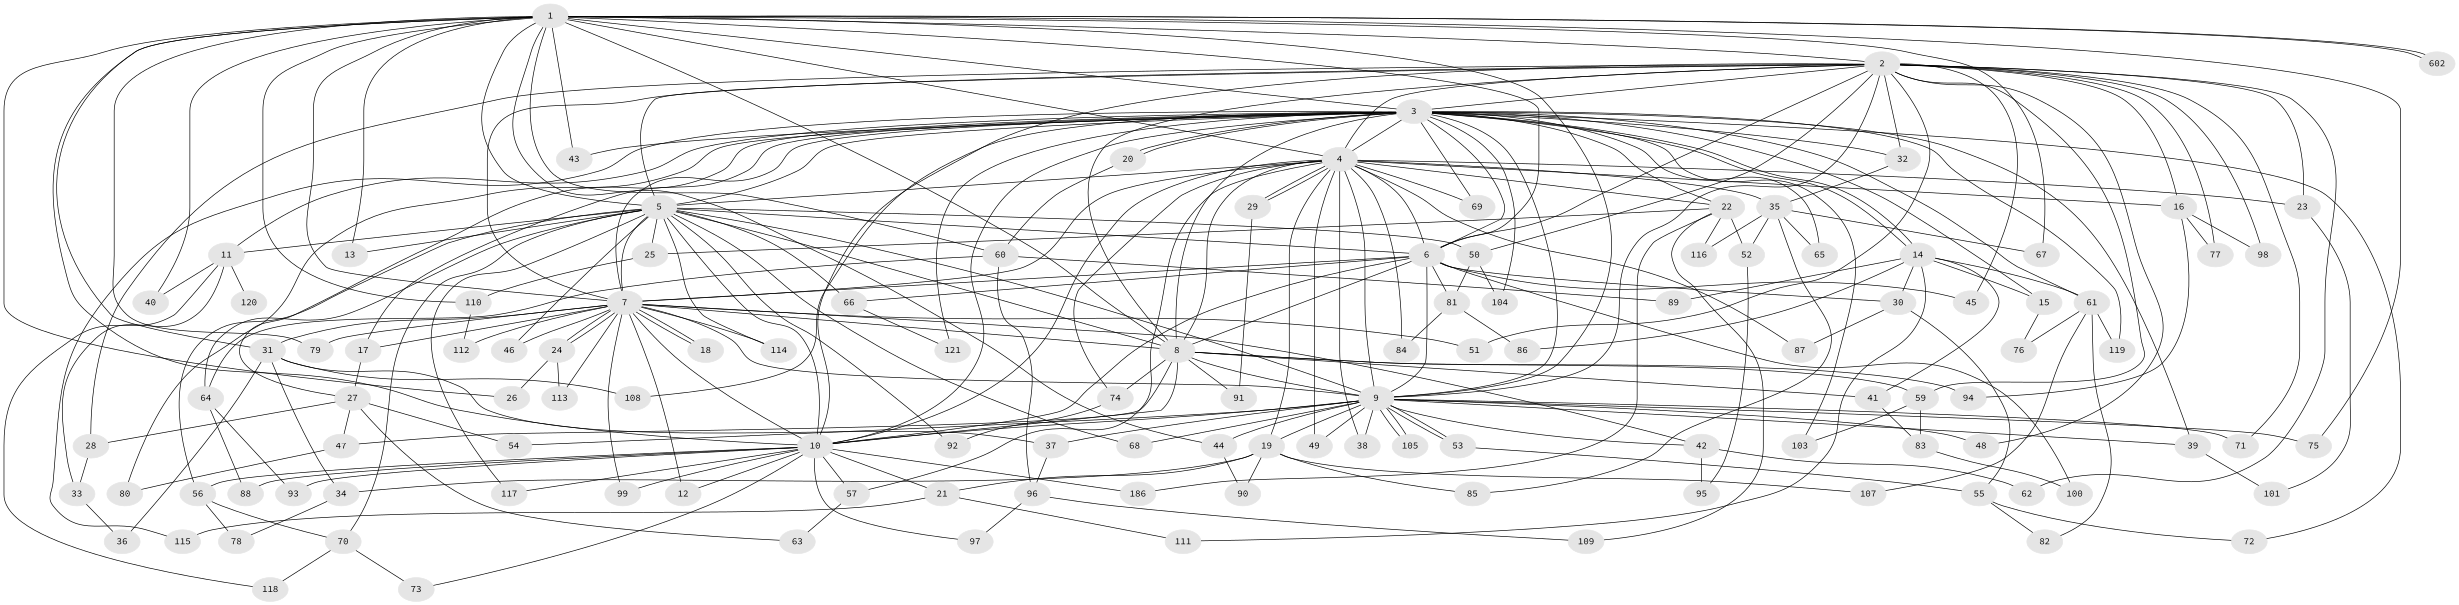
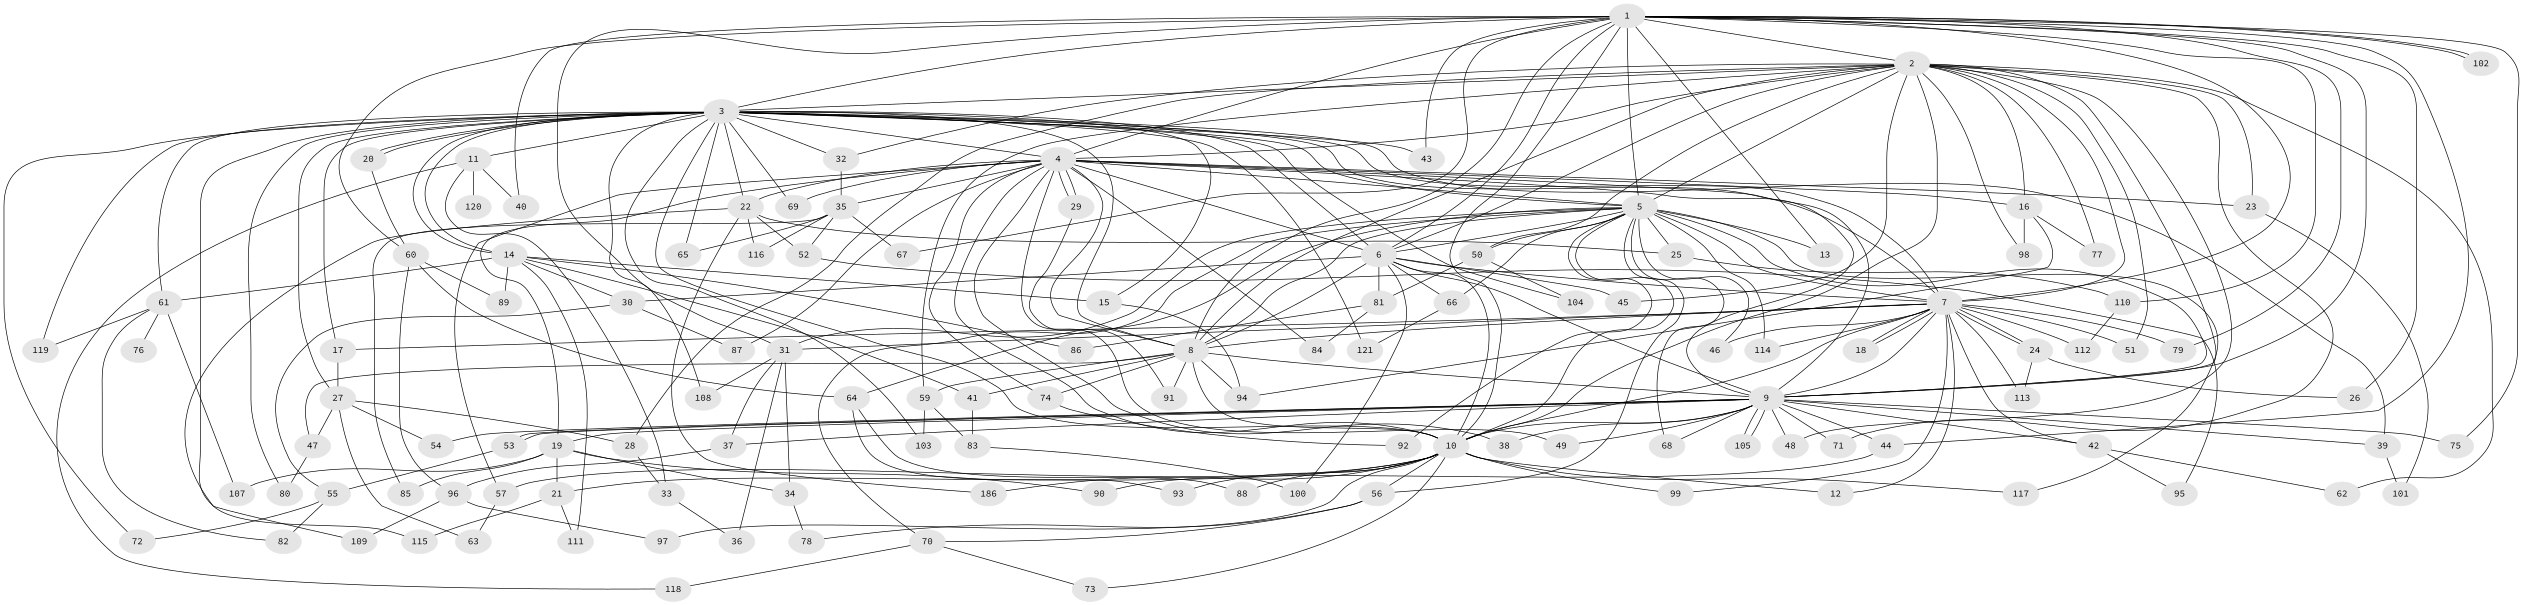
node "602": label "602" -> "102"
edge "5" -- "11": now "5" -- "31"
edge "15" -- "76": now "15" -- "94"
